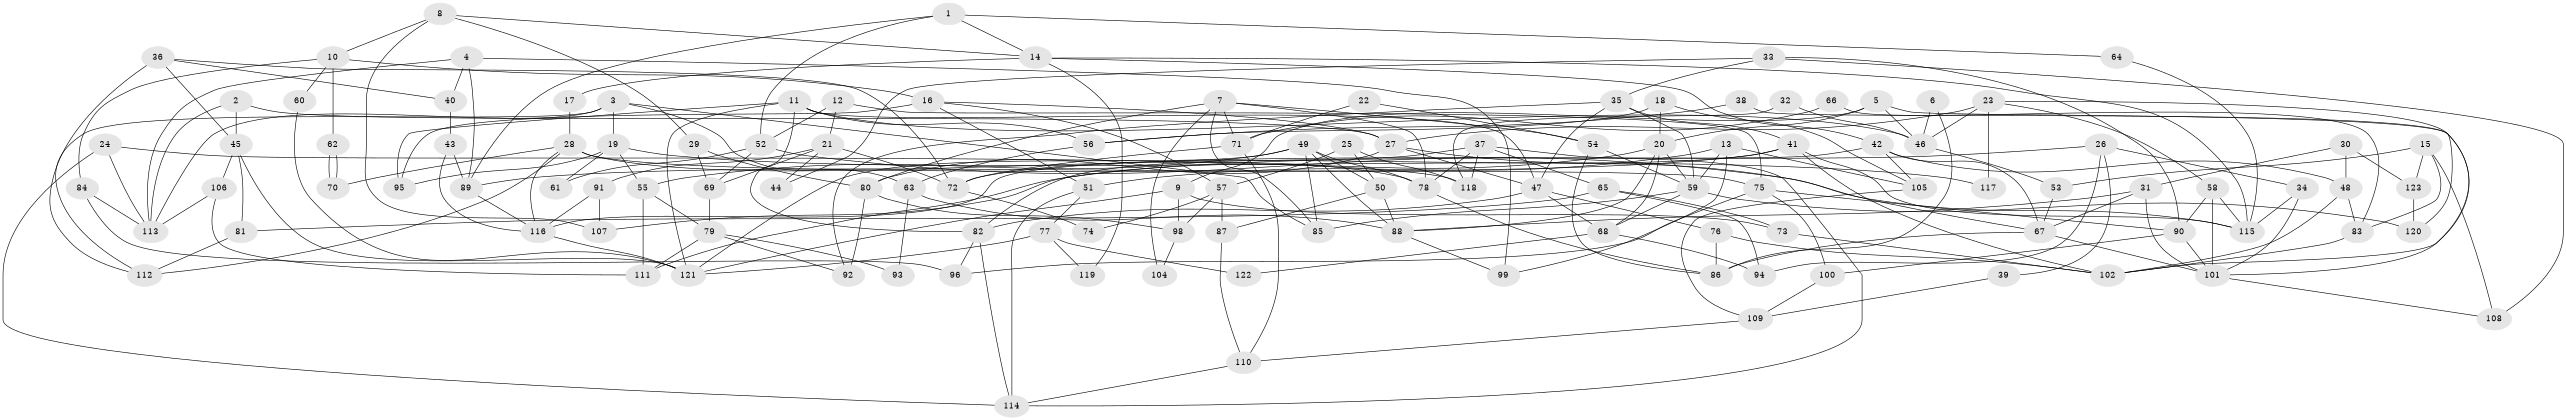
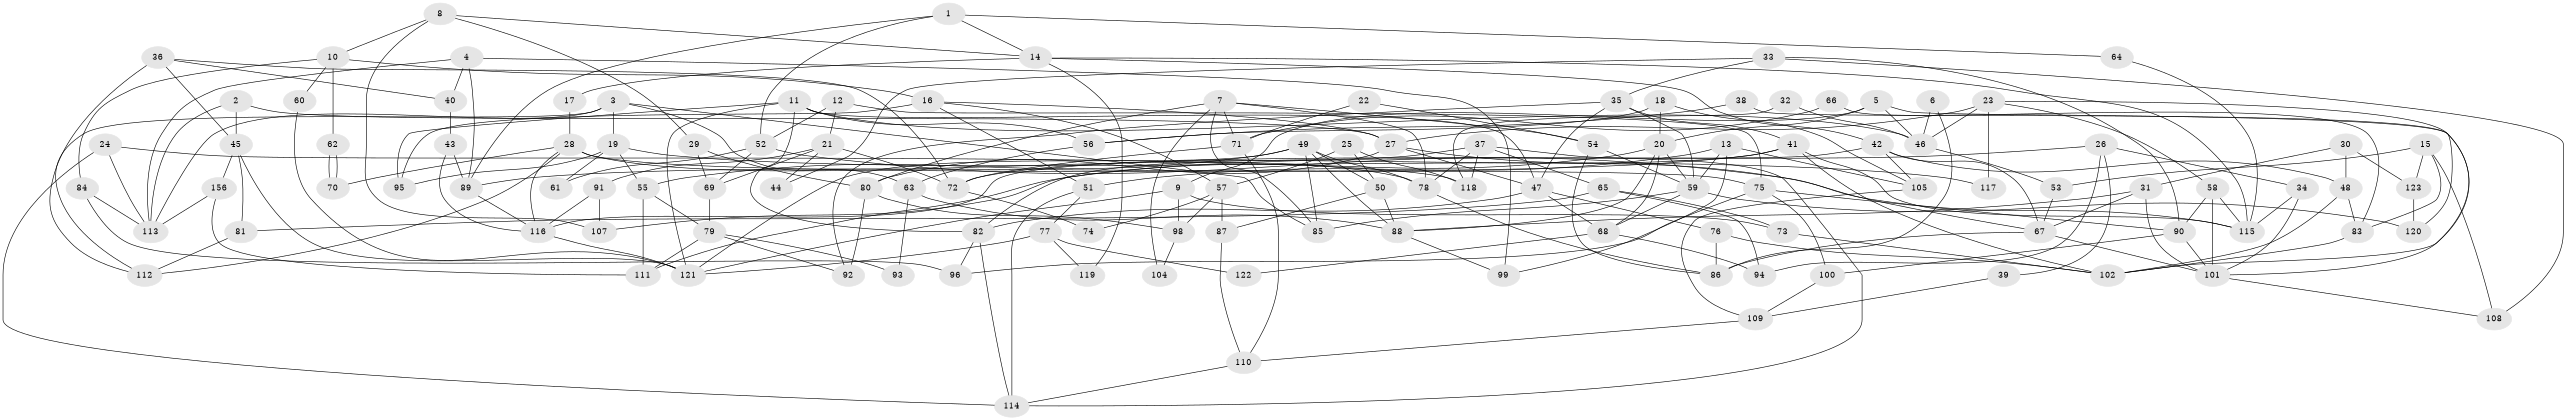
node "106": label "106" -> "156"
